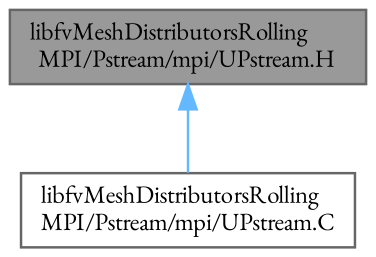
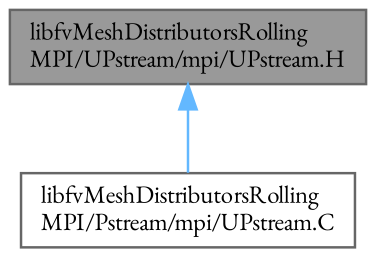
node "libfvMeshDistributorsRolling MPI/Pstream/mpi/UPstream.H": label "libfvMeshDistributorsRolling MPI/Pstream/mpi/UPstream.H" -> "libfvMeshDistributorsRolling MPI/UPstream/mpi/UPstream.H"
